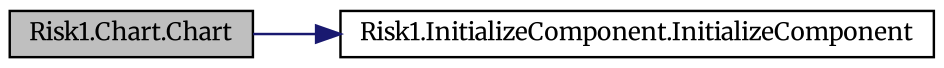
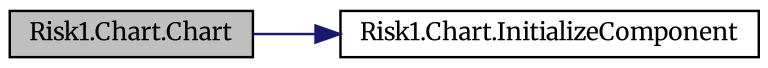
node "Risk1.InitializeComponent.InitializeComponent": label "Risk1.InitializeComponent.InitializeComponent" -> "Risk1.Chart.InitializeComponent"
